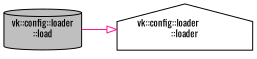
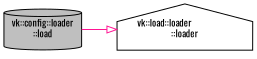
node "vk::config::loader ::loader": label "vk::config::loader ::loader" -> "vk::load::loader ::loader"
